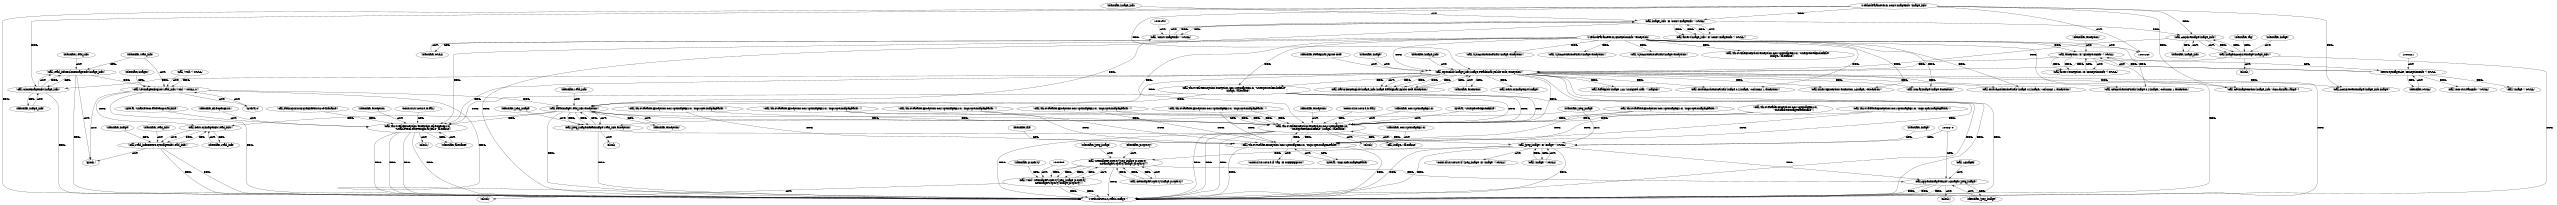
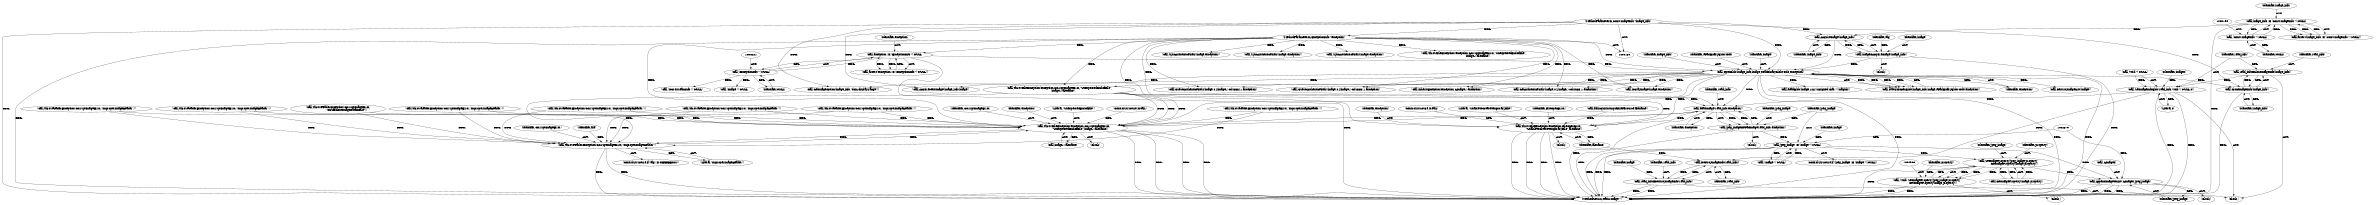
edge "(MethodParameterIn,const ImageInfo *image_info)" -> "(Call,image_info != (const ImageInfo *) NULL)": now "(MethodParameterIn,const ImageInfo *image_info)" -> "(MethodParameterIn,ExceptionInfo *exception)"
node "(DestroyImageList,(ExceptionInfo *) NULL)": label "(DestroyImageList,(ExceptionInfo *) NULL)" -> "(Call,(ExceptionInfo *) NULL)"
edge "(Call,SetImageInfoBlob(read_info,(void *) NULL,0))" -> "(Literal,0)": label "AST: " -> "CFG: "
edge "(Call,ReadImage(read_info,exception))" -> "(Call,DestroyImageInfo(read_info))": now "(Identifier,filename)" -> "(Call,DestroyImageInfo(read_info))"
edge "(Call,jpeg_image=ReadImage(read_info,exception))" -> "(MethodReturn,static Image *)": label "DDG: " -> "CFG: "
edge "(Call,read_info=CloneImageInfo(image_info))" -> "(MethodReturn,static Image *)": removed, label "DDG:"
